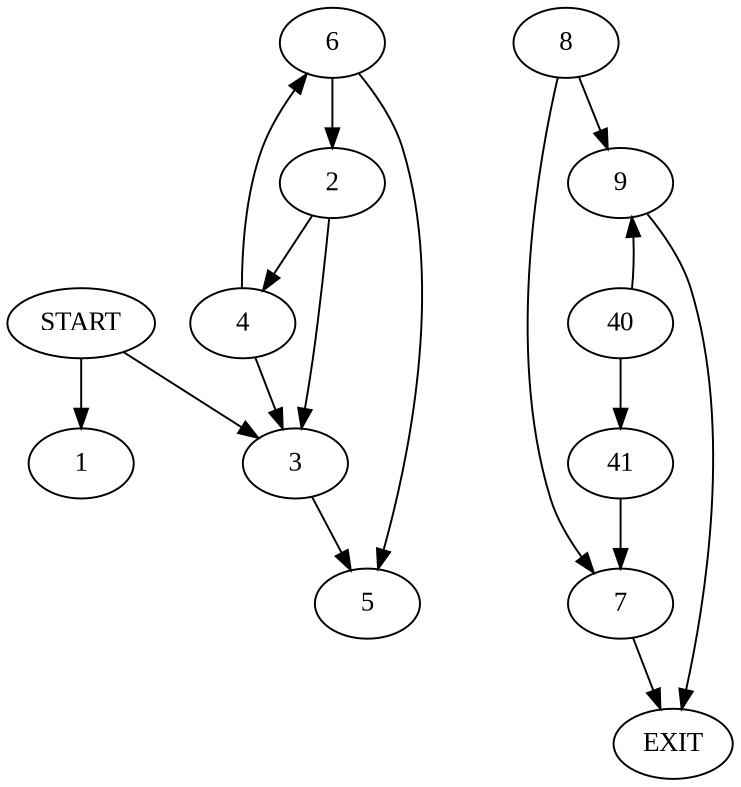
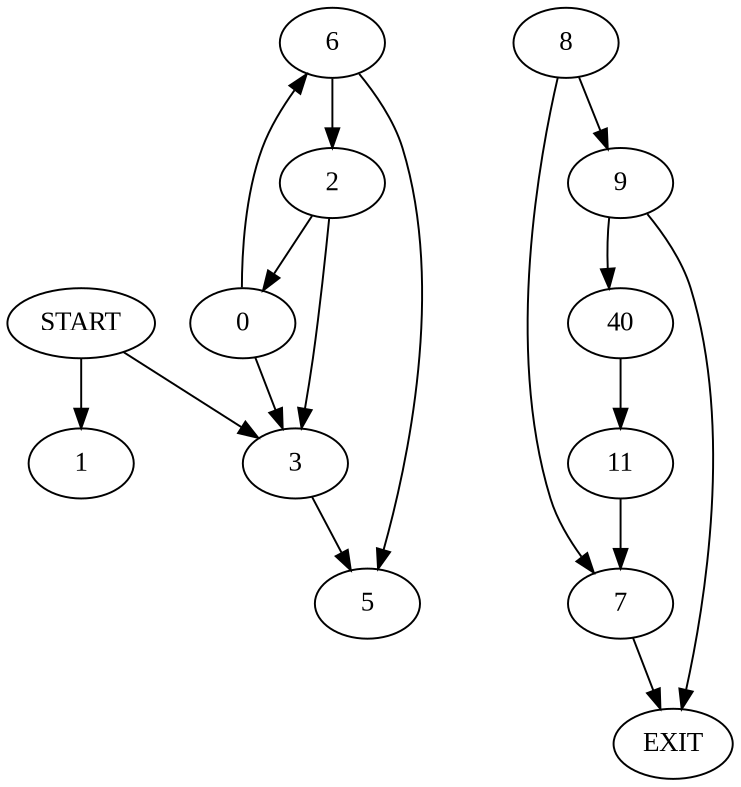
edge "40" -> "9": reversed
node "4": label "4" -> "0"
node "41": label "41" -> "11"
